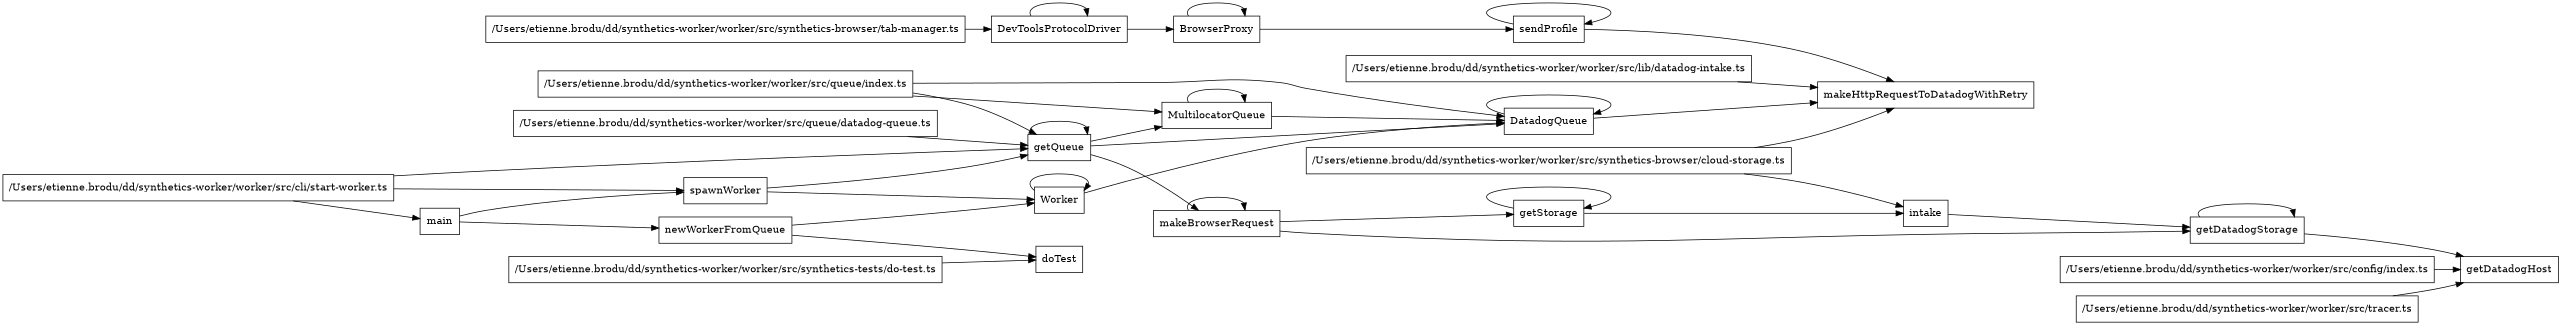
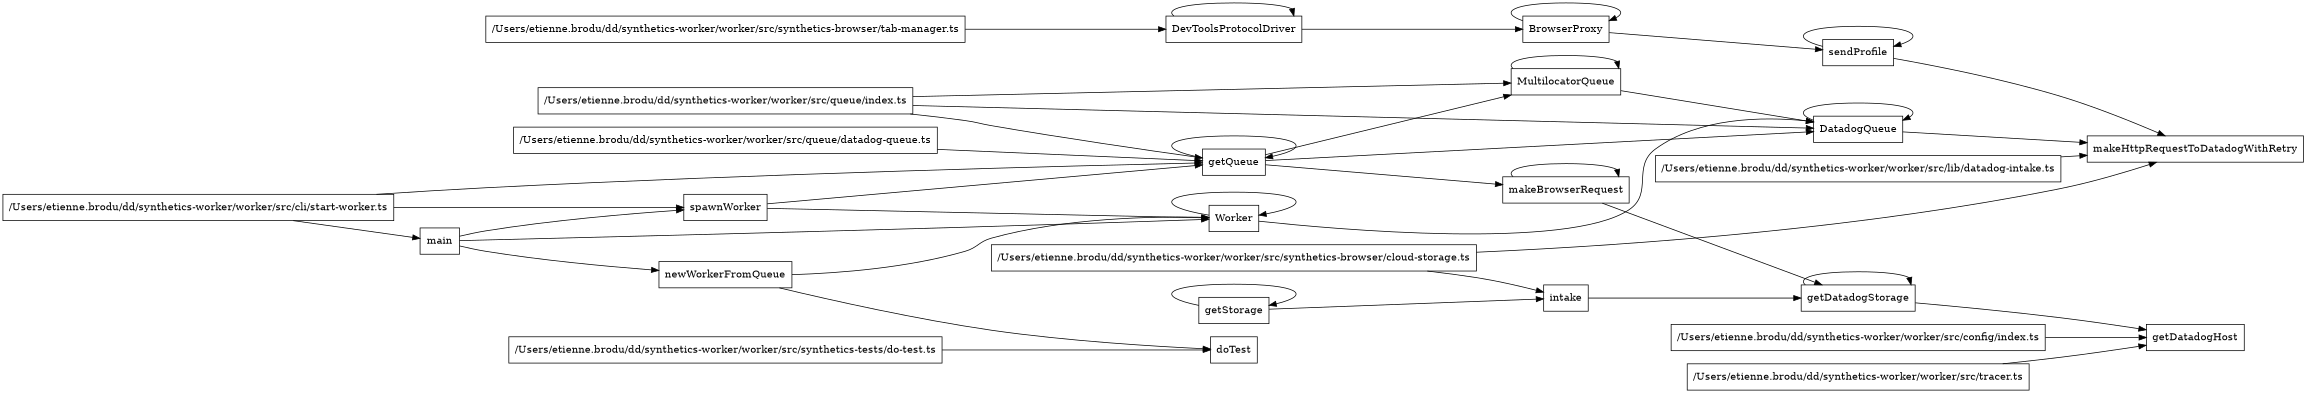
edge "makeBrowserRequest" -> "getStorage": removed
edge "main" -> "Worker": added
